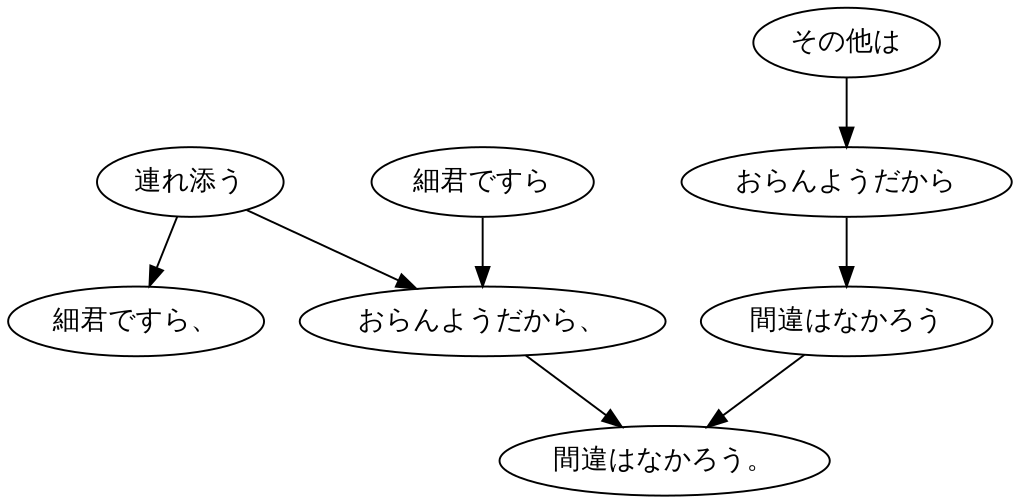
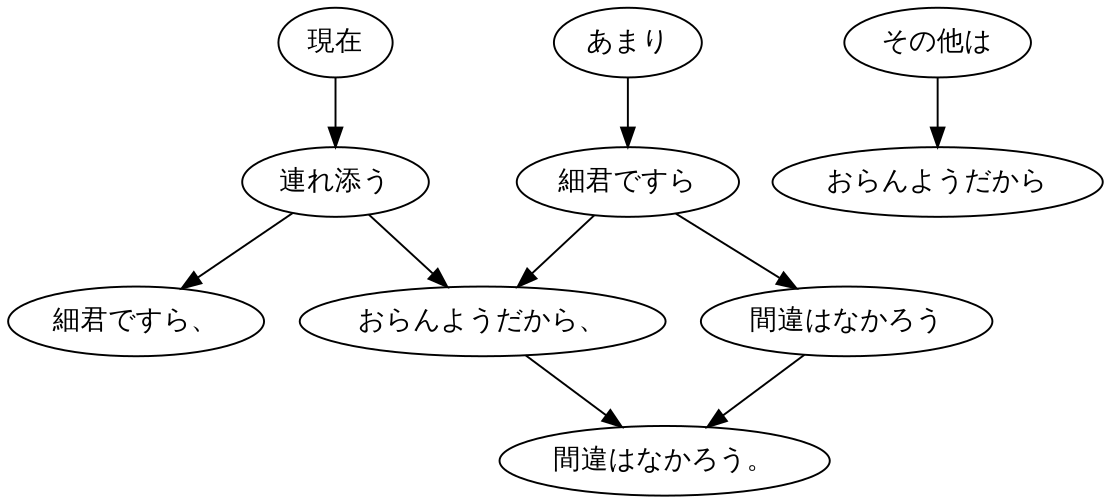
node "現在": added
node "あまり": added
edge "おらんようだから" -> "間違はなかろう": now "細君ですら" -> "間違はなかろう"
